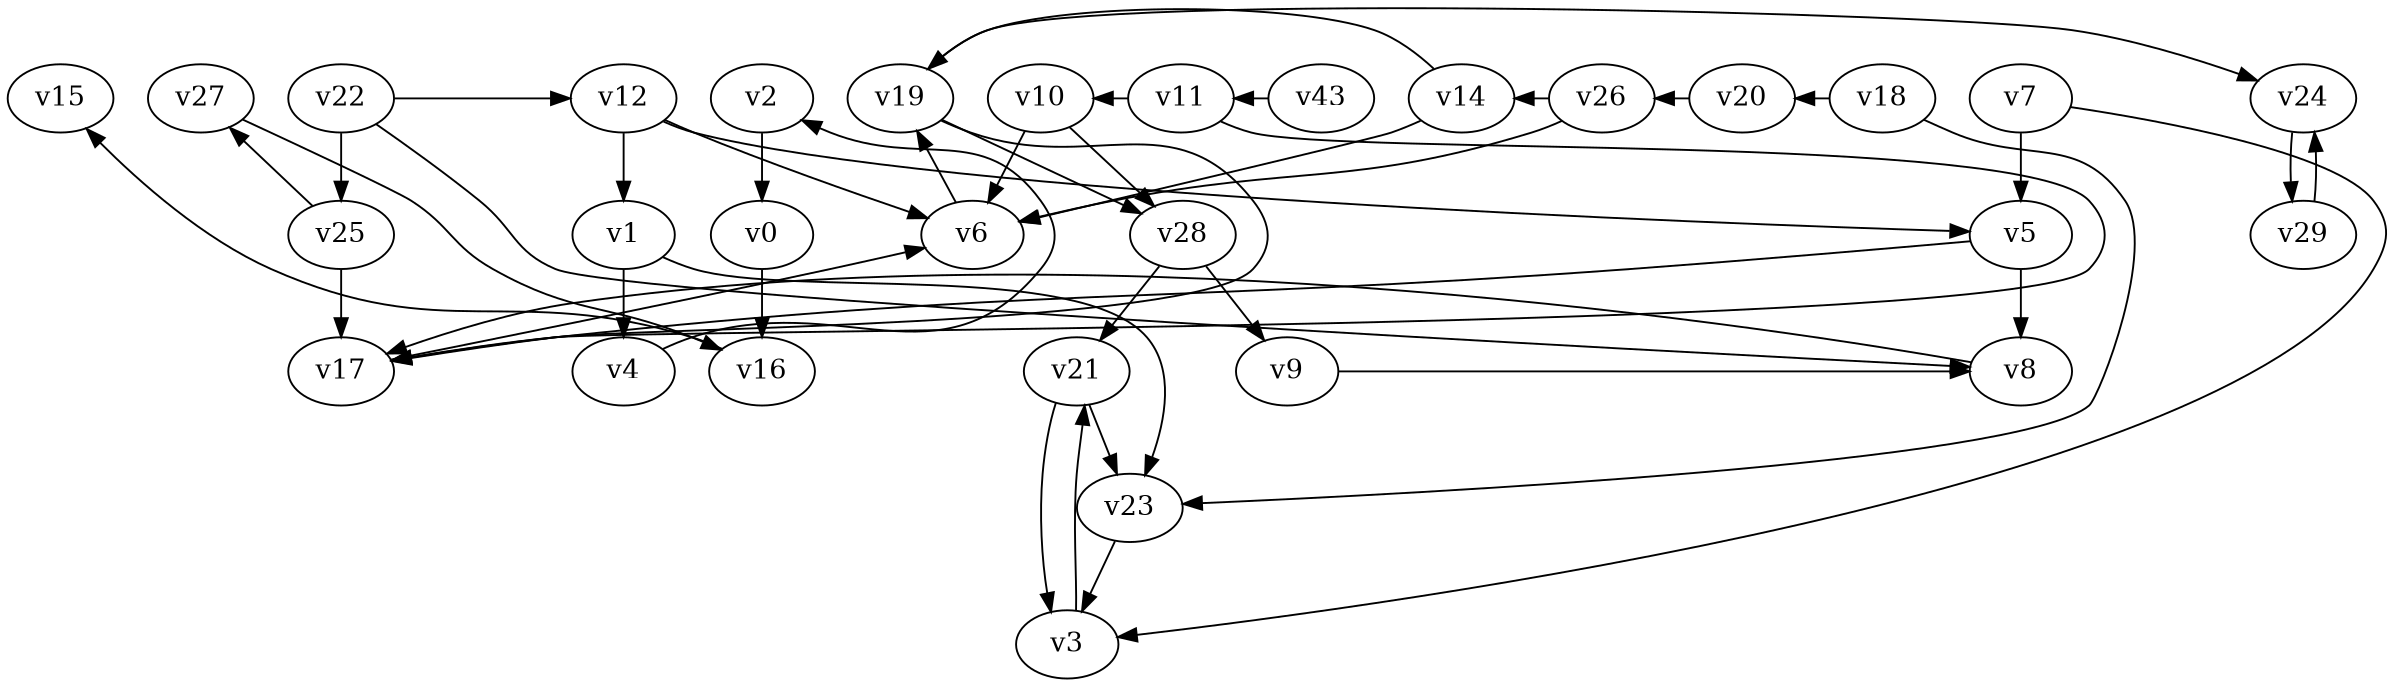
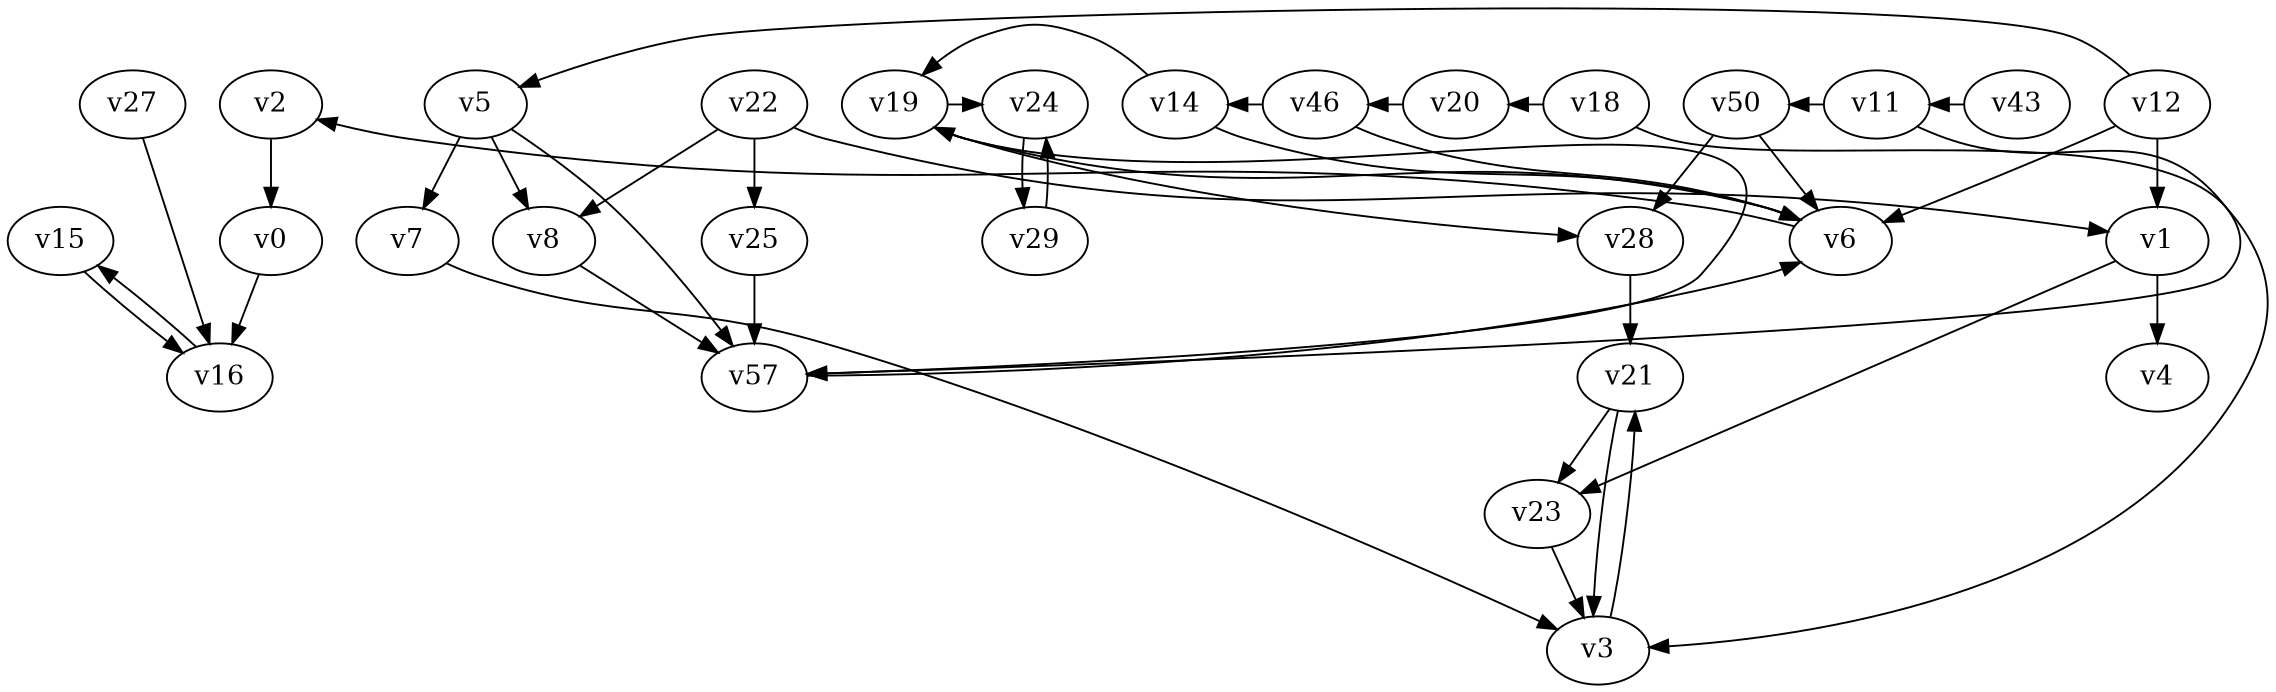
edge "v22" -> "v12": now "v22" -> "v1"
node "v10": label "v10" -> "v50"
node "v26": label "v26" -> "v46"
edge "v7" -> "v5": reversed
edge "v25" -> "v27": removed
edge "v4" -> "v2": now "v6" -> "v2"
edge "v15" -> "v16": added
node "v17": label "v17" -> "v57"
node "v9": removed
edge "v18" -> "v23": now "v18" -> "v3"
